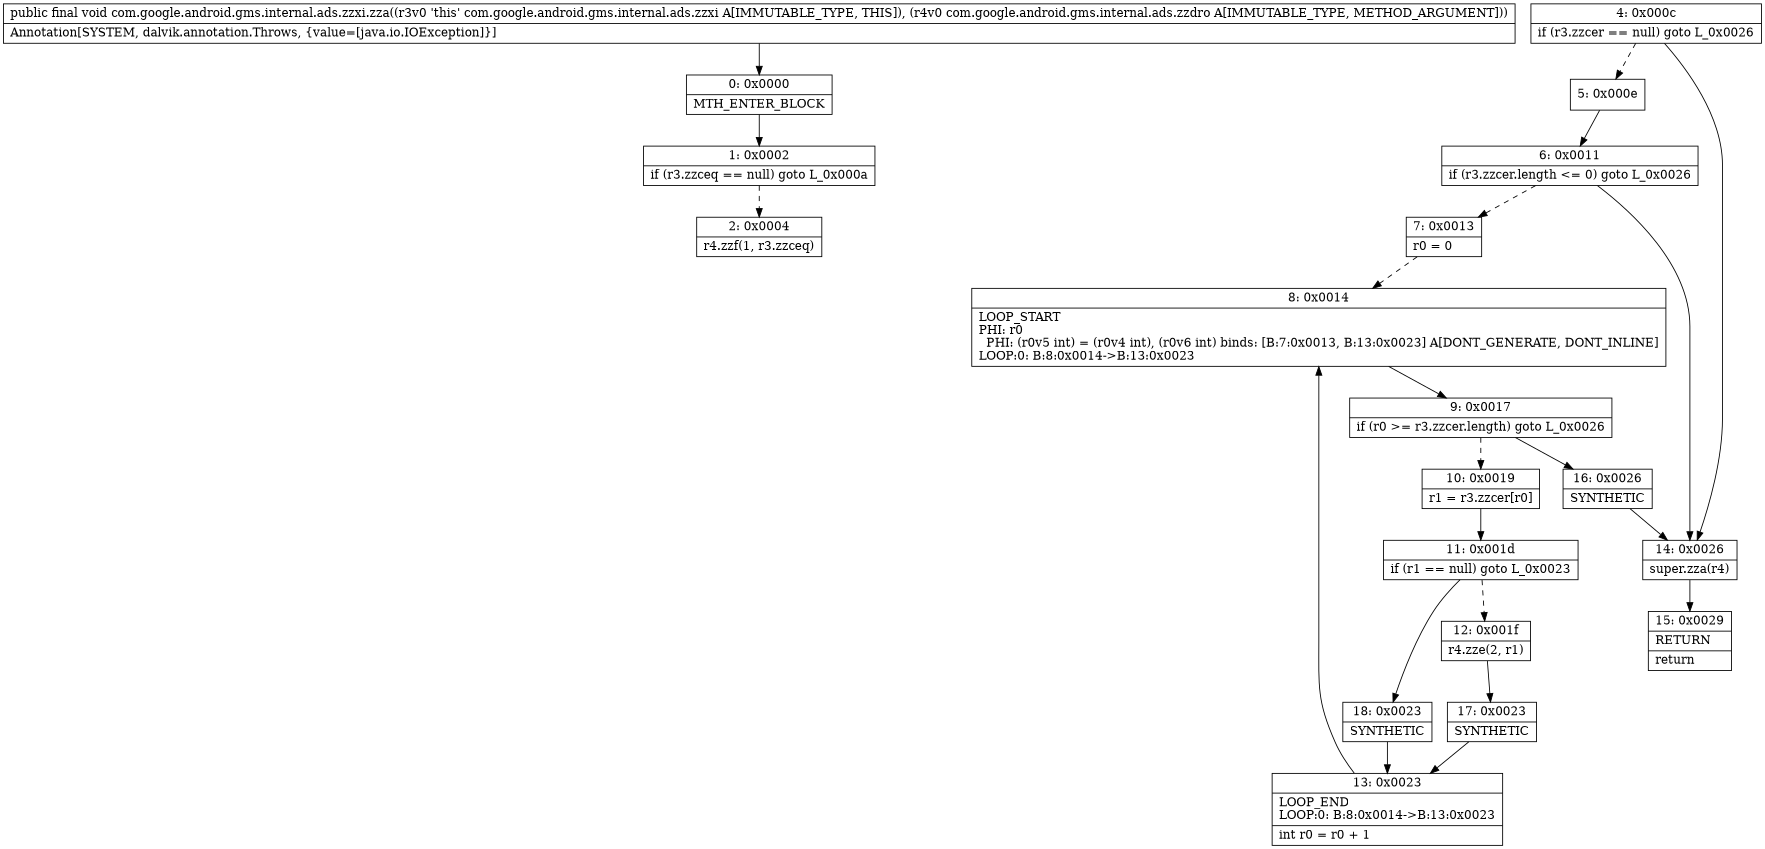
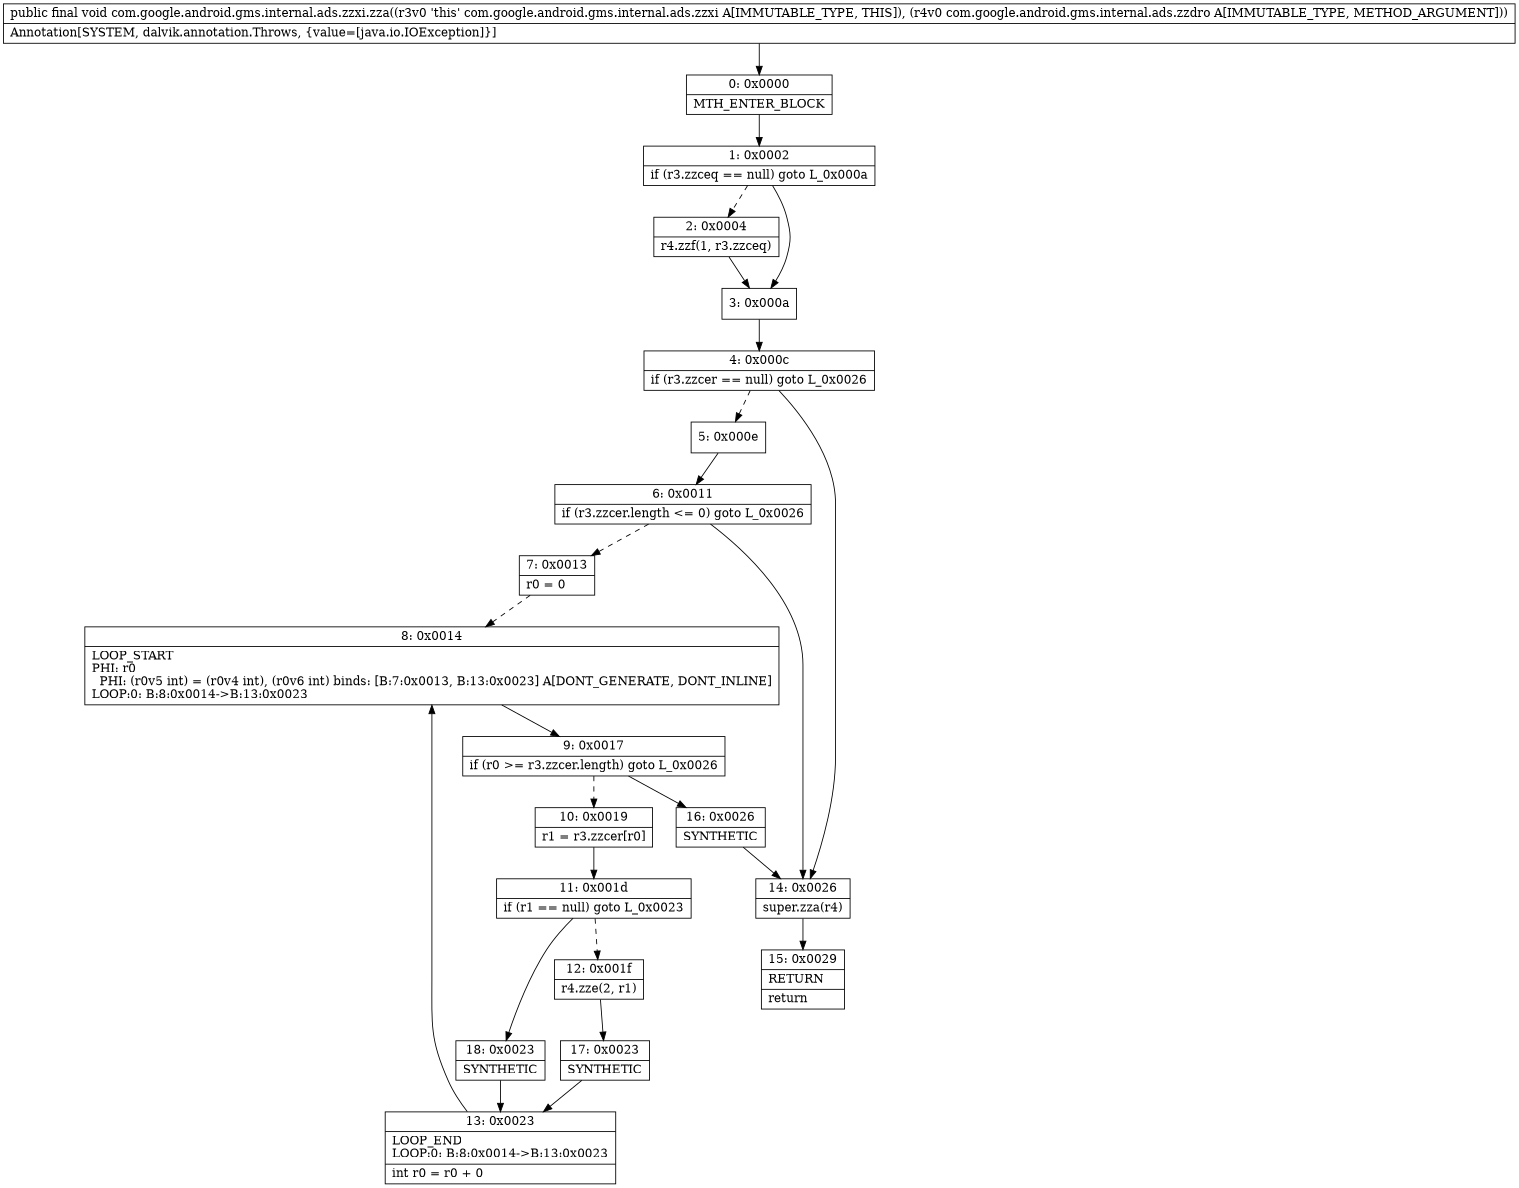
node "3: 0x000a": added
node "13: 0x0023": text "int r0 = r0 + 1" -> "int r0 = r0 + 0"
